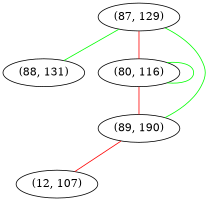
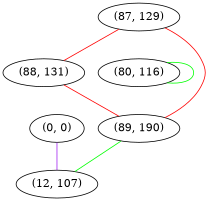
edge "(87, 129)" -- "(88, 131)": color green -> red
edge "(87, 129)" -- "(80, 116)": removed
edge "(87, 129)" -- "(89, 190)": color green -> red
edge "(80, 116)" -- "(89, 190)": now "(88, 131)" -- "(89, 190)"
node "(0, 0)": added
edge "(89, 190)" -- "(12, 107)": color red -> green
